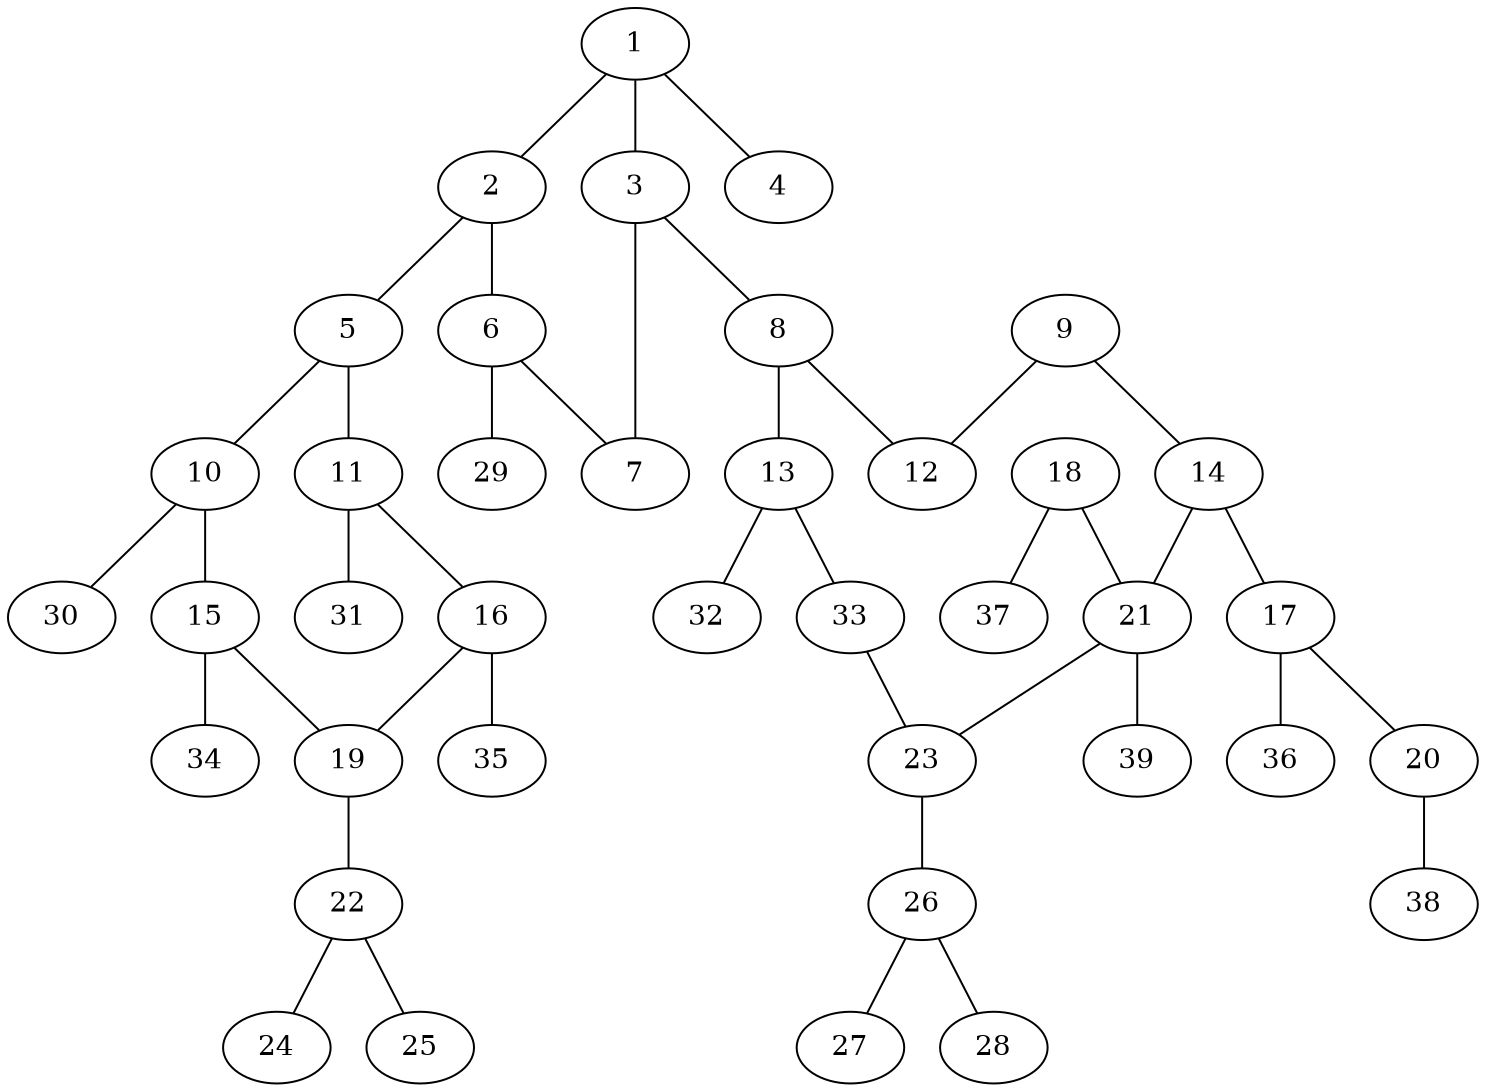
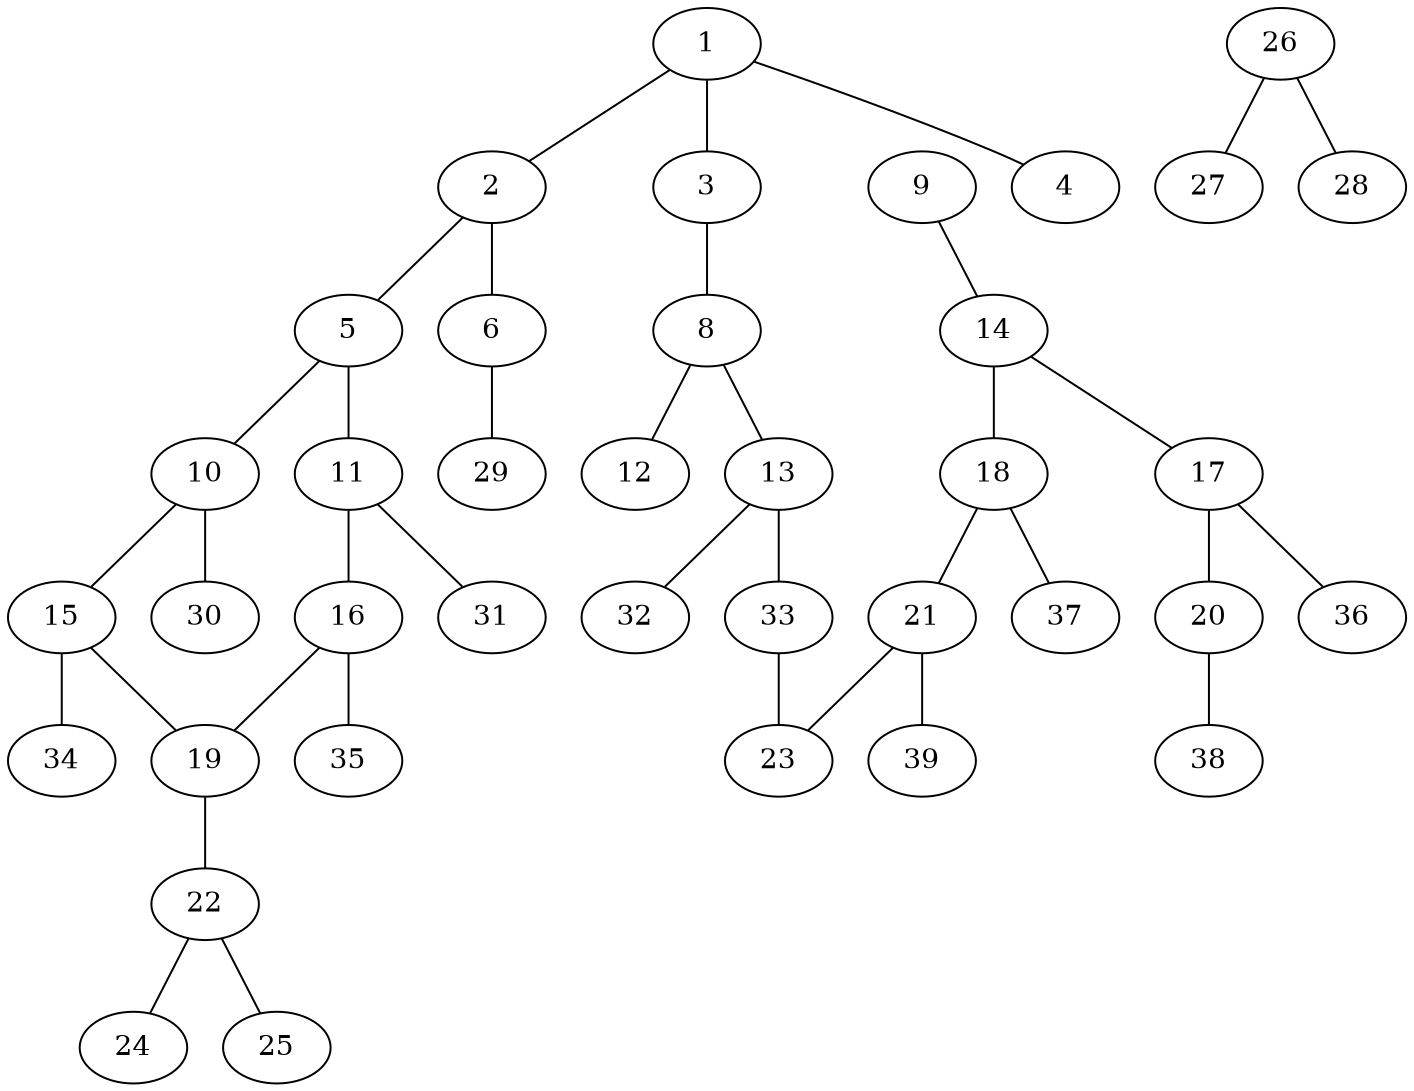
edge "9" -- "12": removed
node "7": removed
edge "14" -- "21": now "14" -- "18"
edge "23" -- "26": removed
